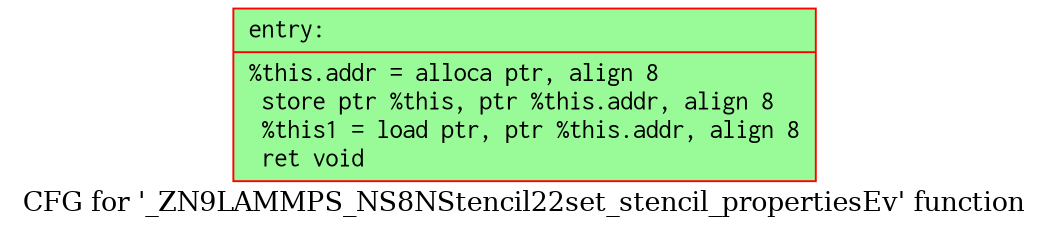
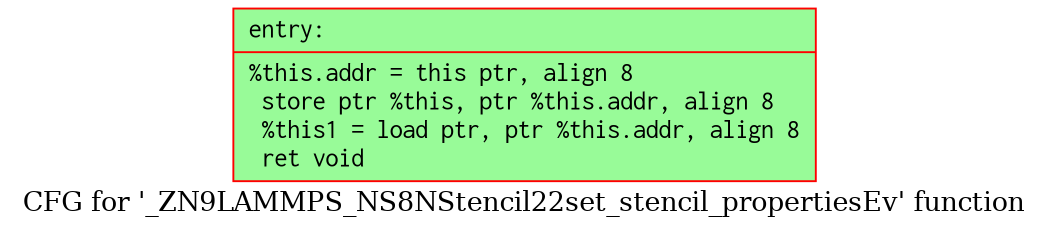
node "entry:": text "%this.addr = alloca ptr, align 8" -> "%this.addr = this ptr, align 8"
